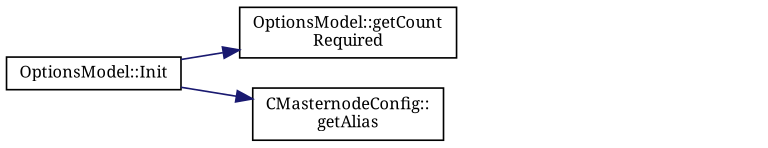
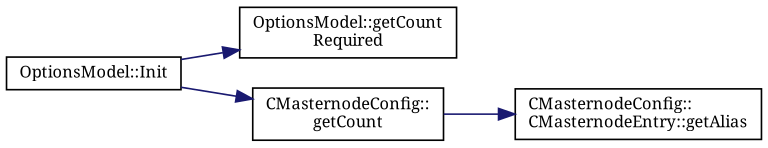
node "CMasternodeConfig:: getAlias": label "CMasternodeConfig:: getAlias" -> "CMasternodeConfig:: getCount"
node "CMasternodeConfig:: CMasternodeEntry::getAlias": added
